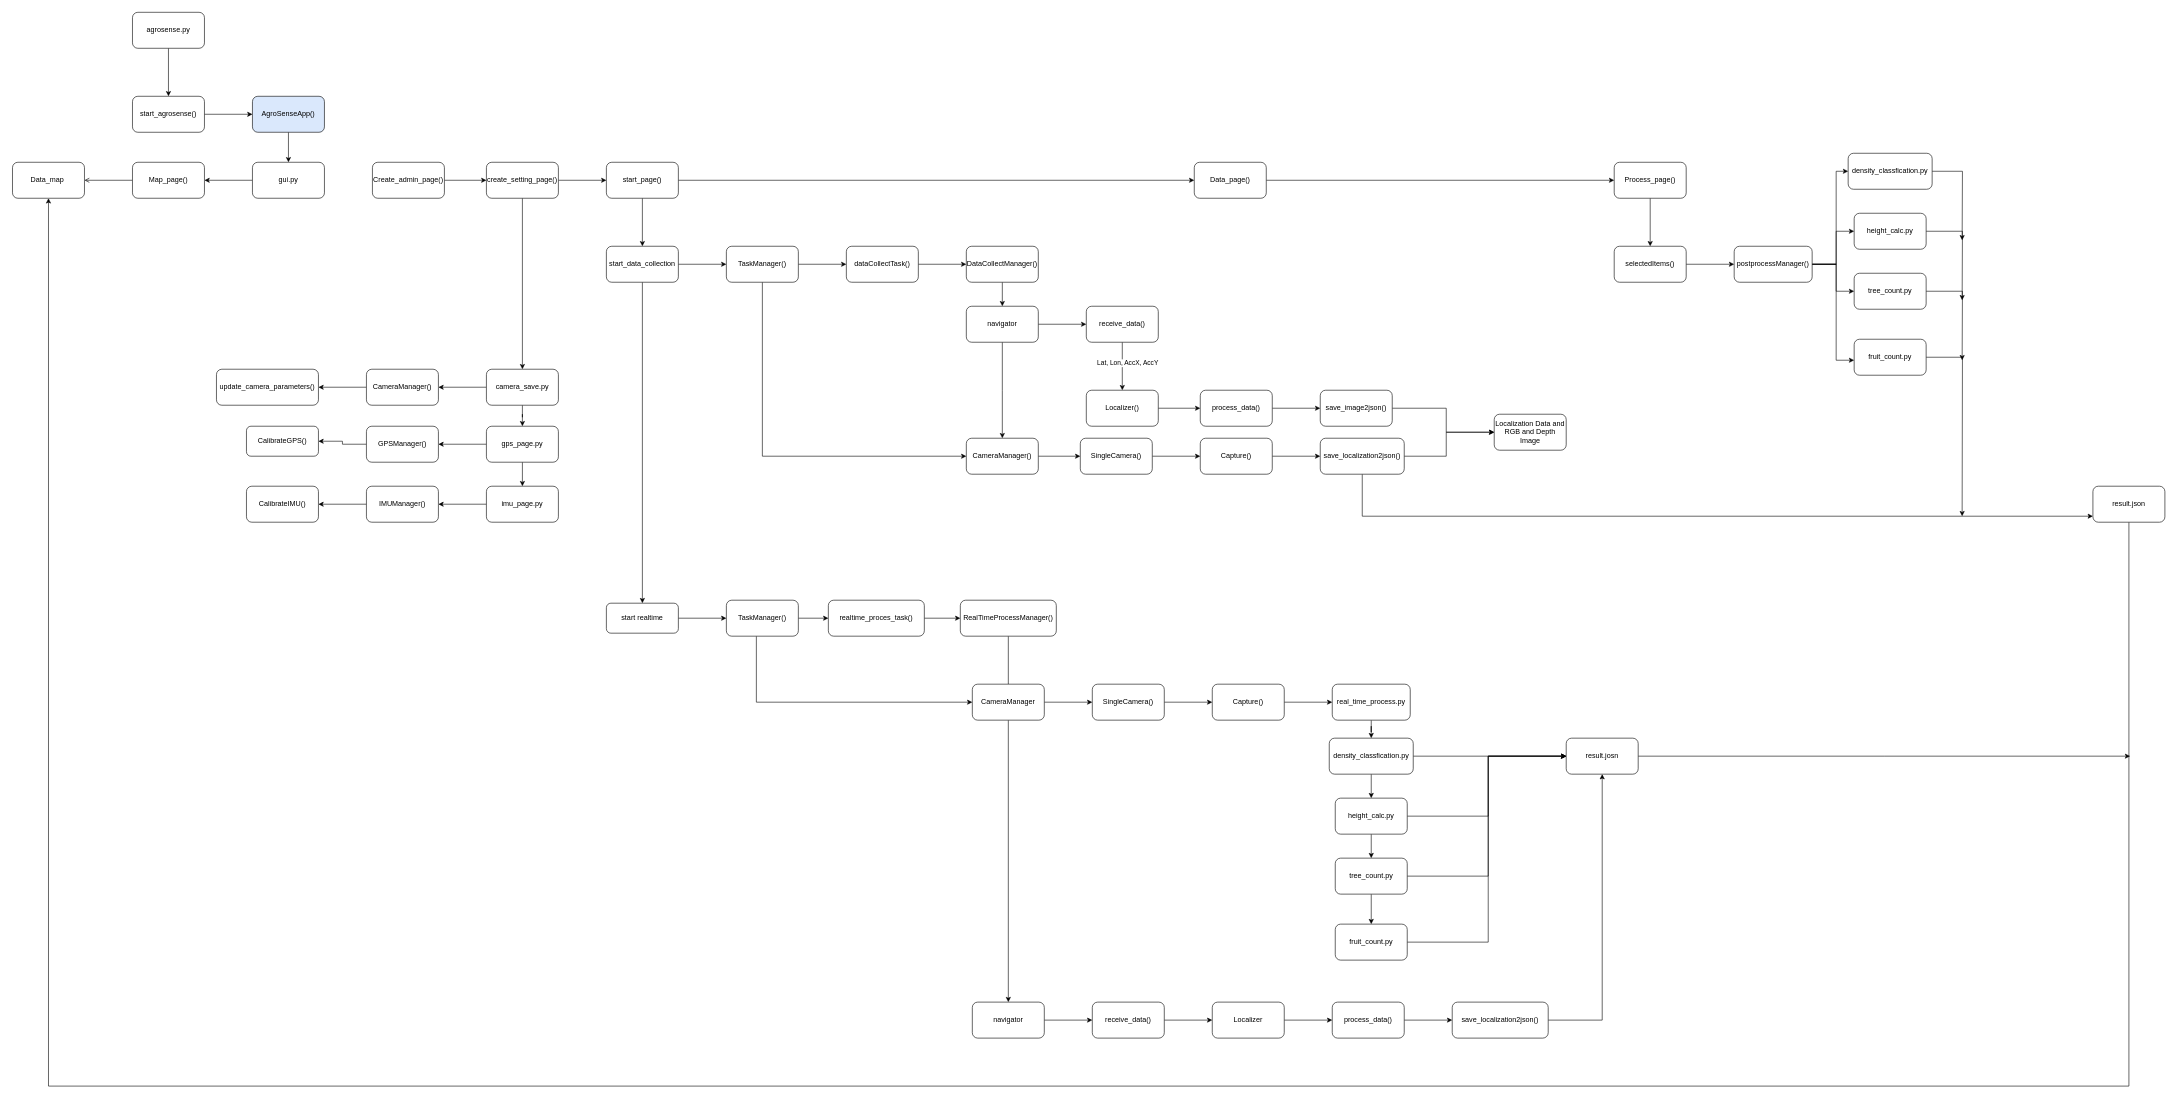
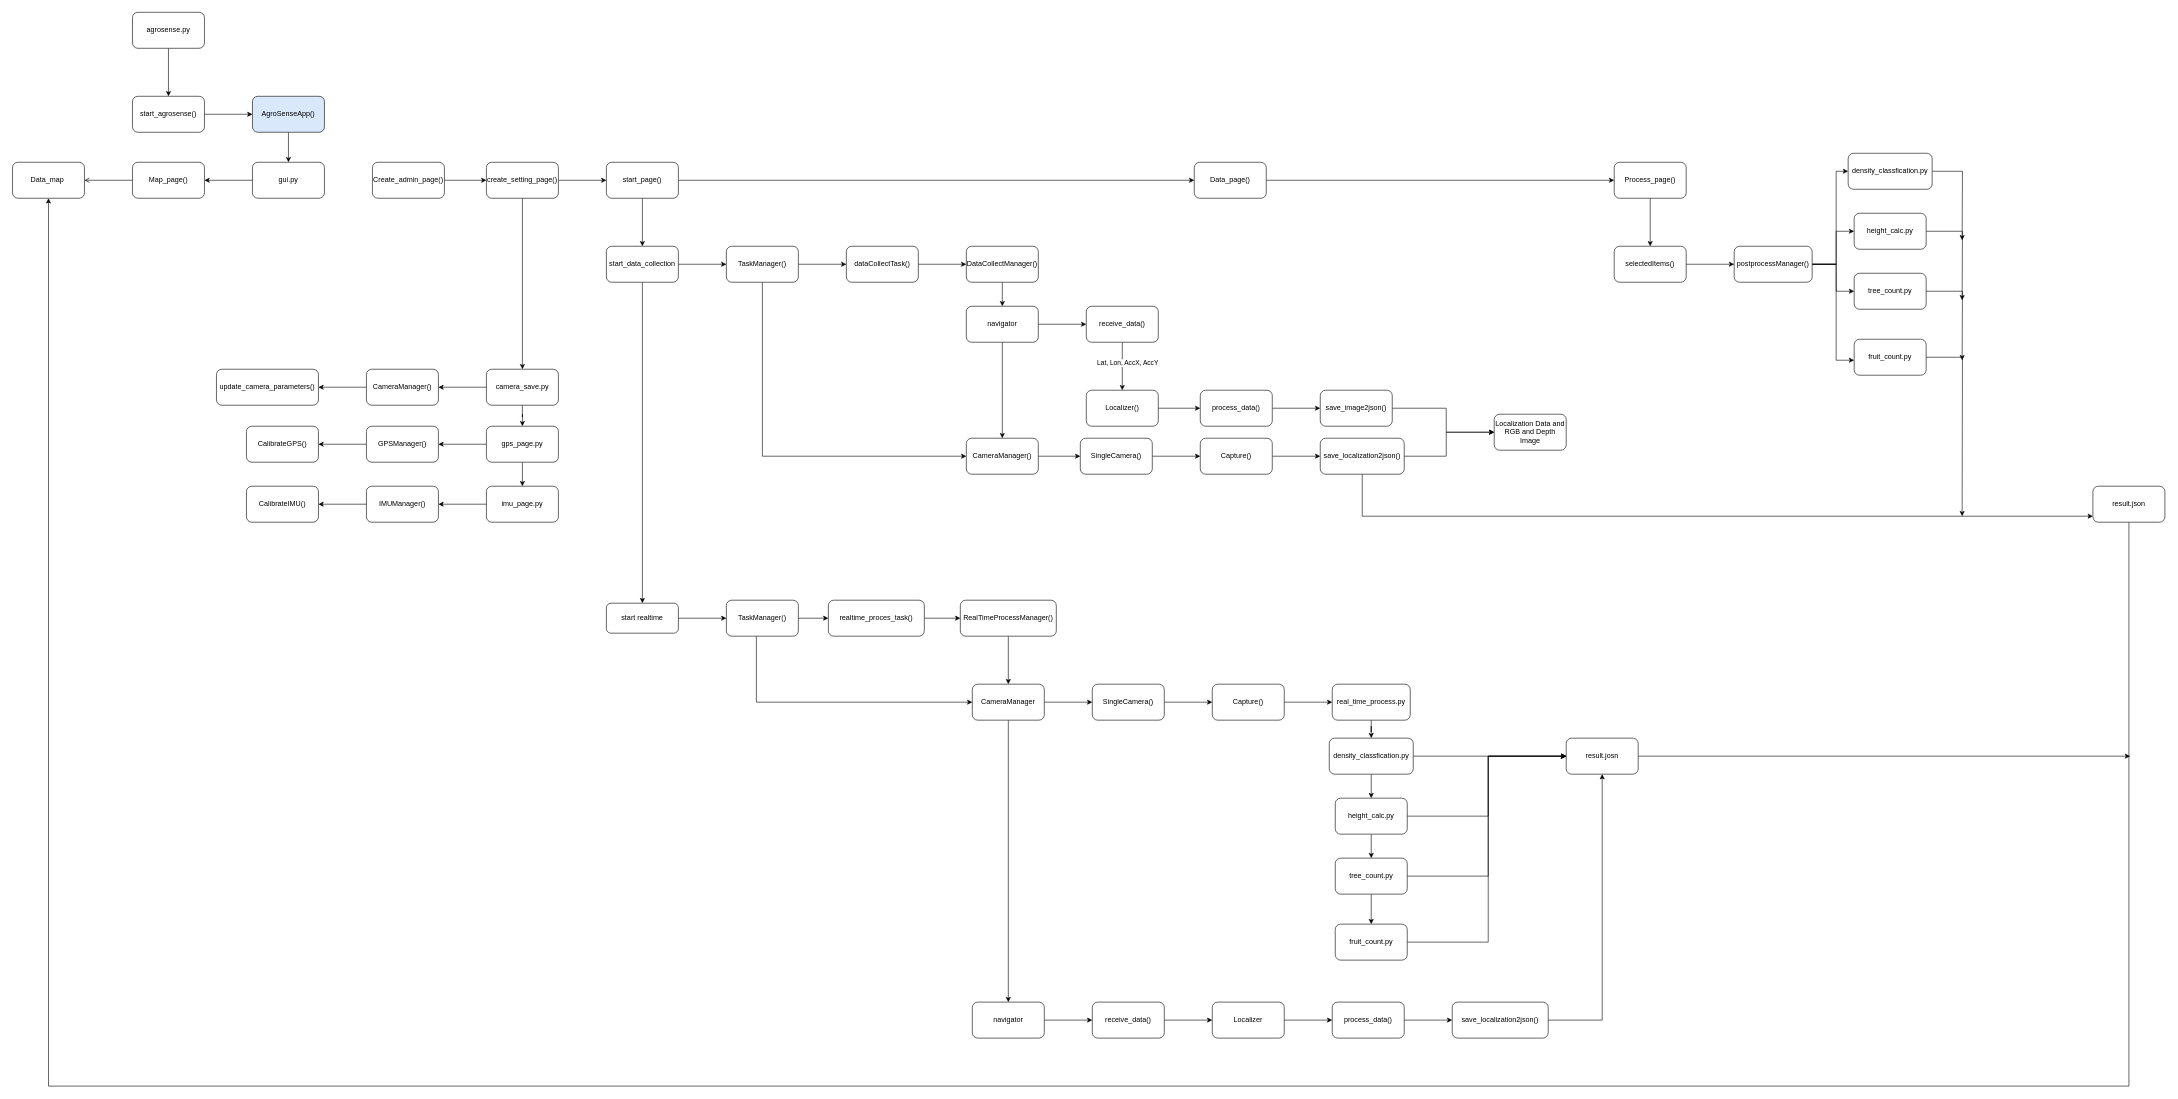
node "CalibrateGPS()": size 72x30 -> 72x36
edge "RealTimeProcessManager()" -- "CameraManager": arrowhead none -> classic
